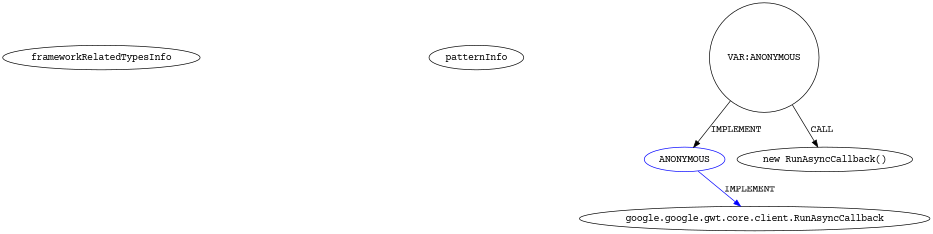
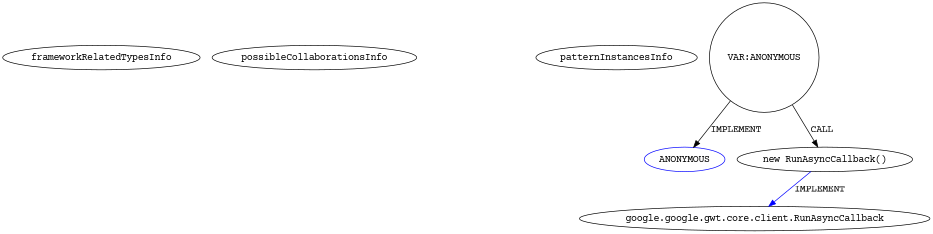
node "possibleCollaborationsInfo": added
node "patternInfo": removed
node "patternInstancesInfo": added
edge "ANONYMOUS" -> "google.google.gwt.core.client.RunAsyncCallback": now "new RunAsyncCallback()" -> "google.google.gwt.core.client.RunAsyncCallback"
